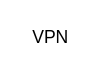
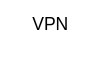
node "VPN": moved (51, 38) -> (51, 26)
